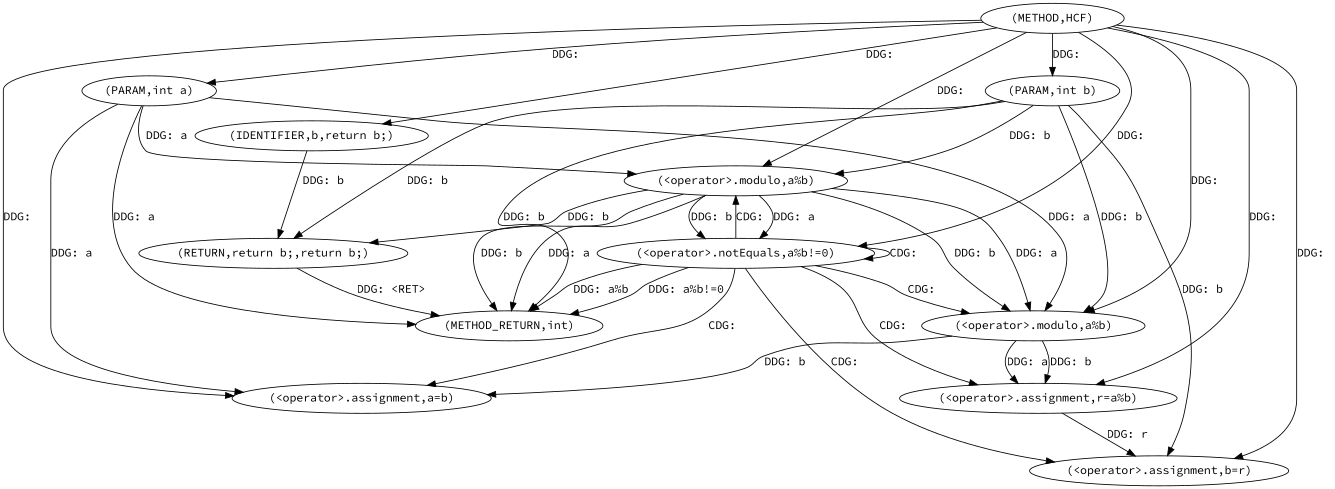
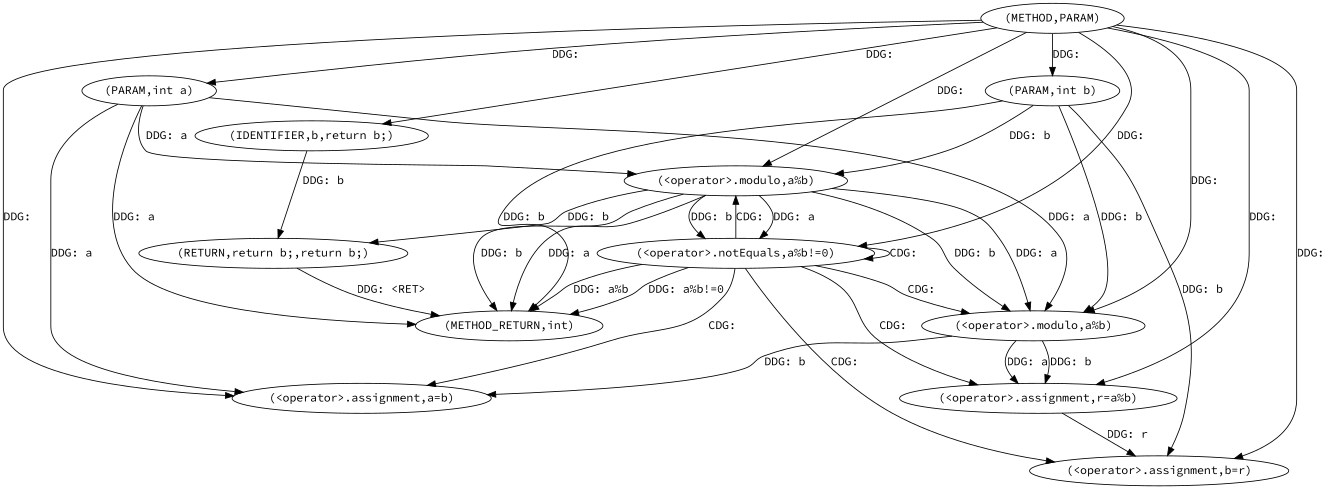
node "(METHOD,HCF)": label "(METHOD,HCF)" -> "(METHOD,PARAM)"
edge "(PARAM,int b)" -> "(RETURN,return b;,return b;)": removed, label "DDG: b"
